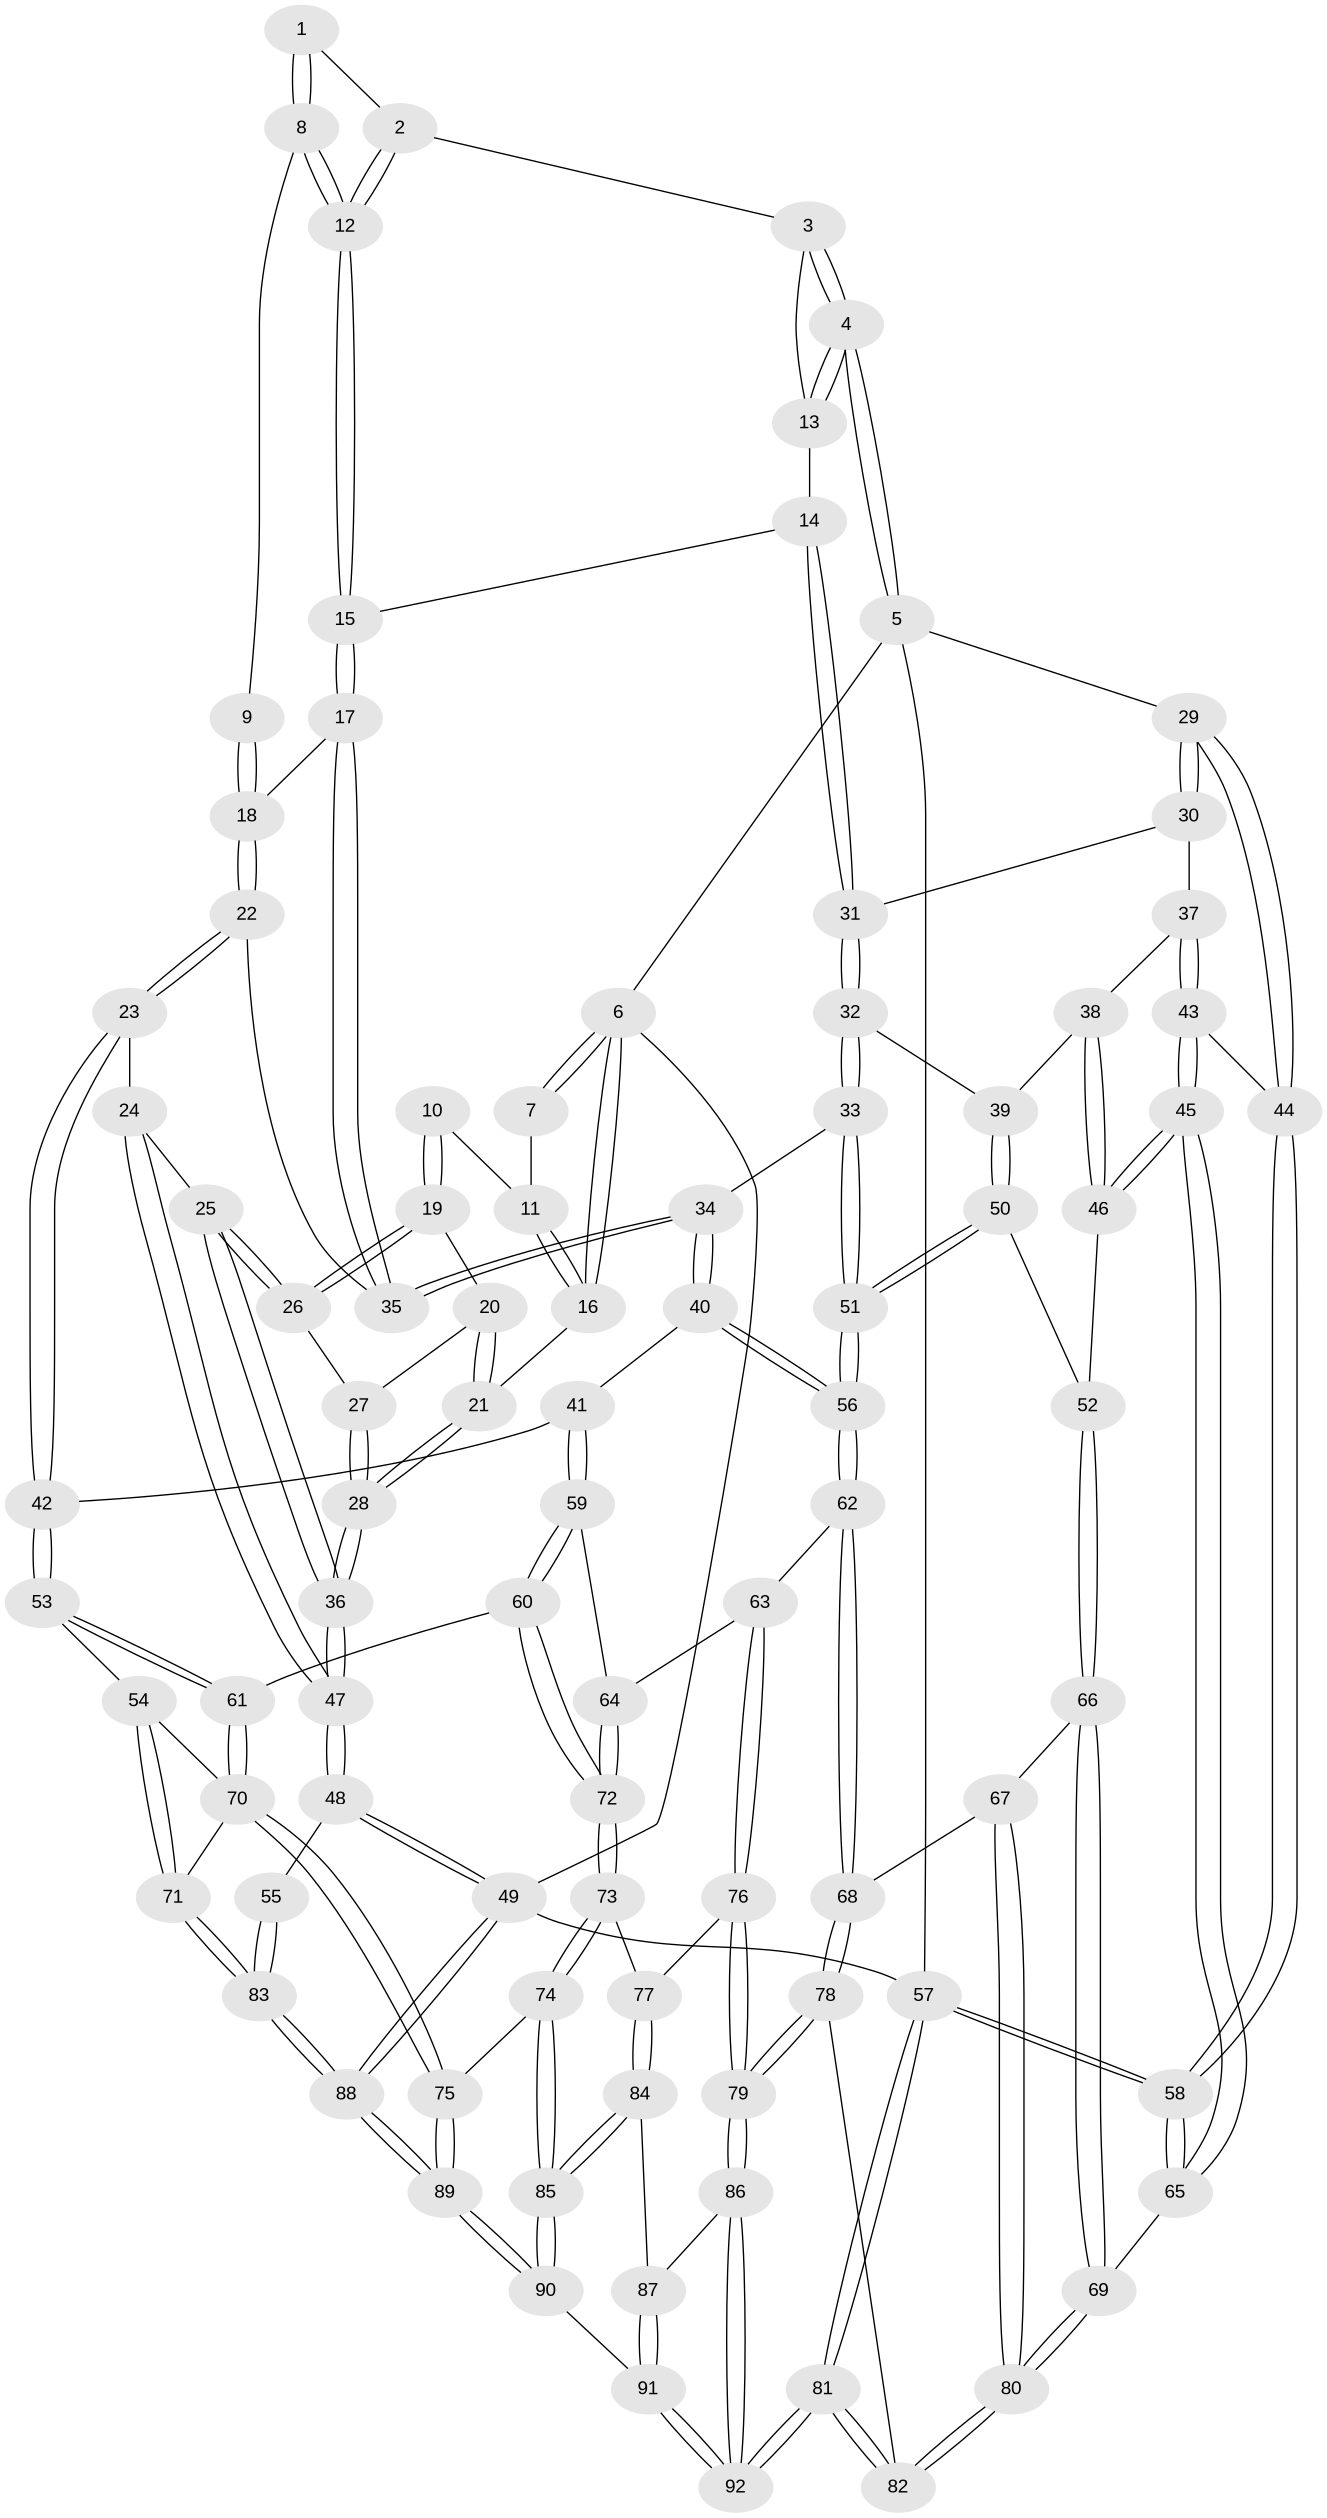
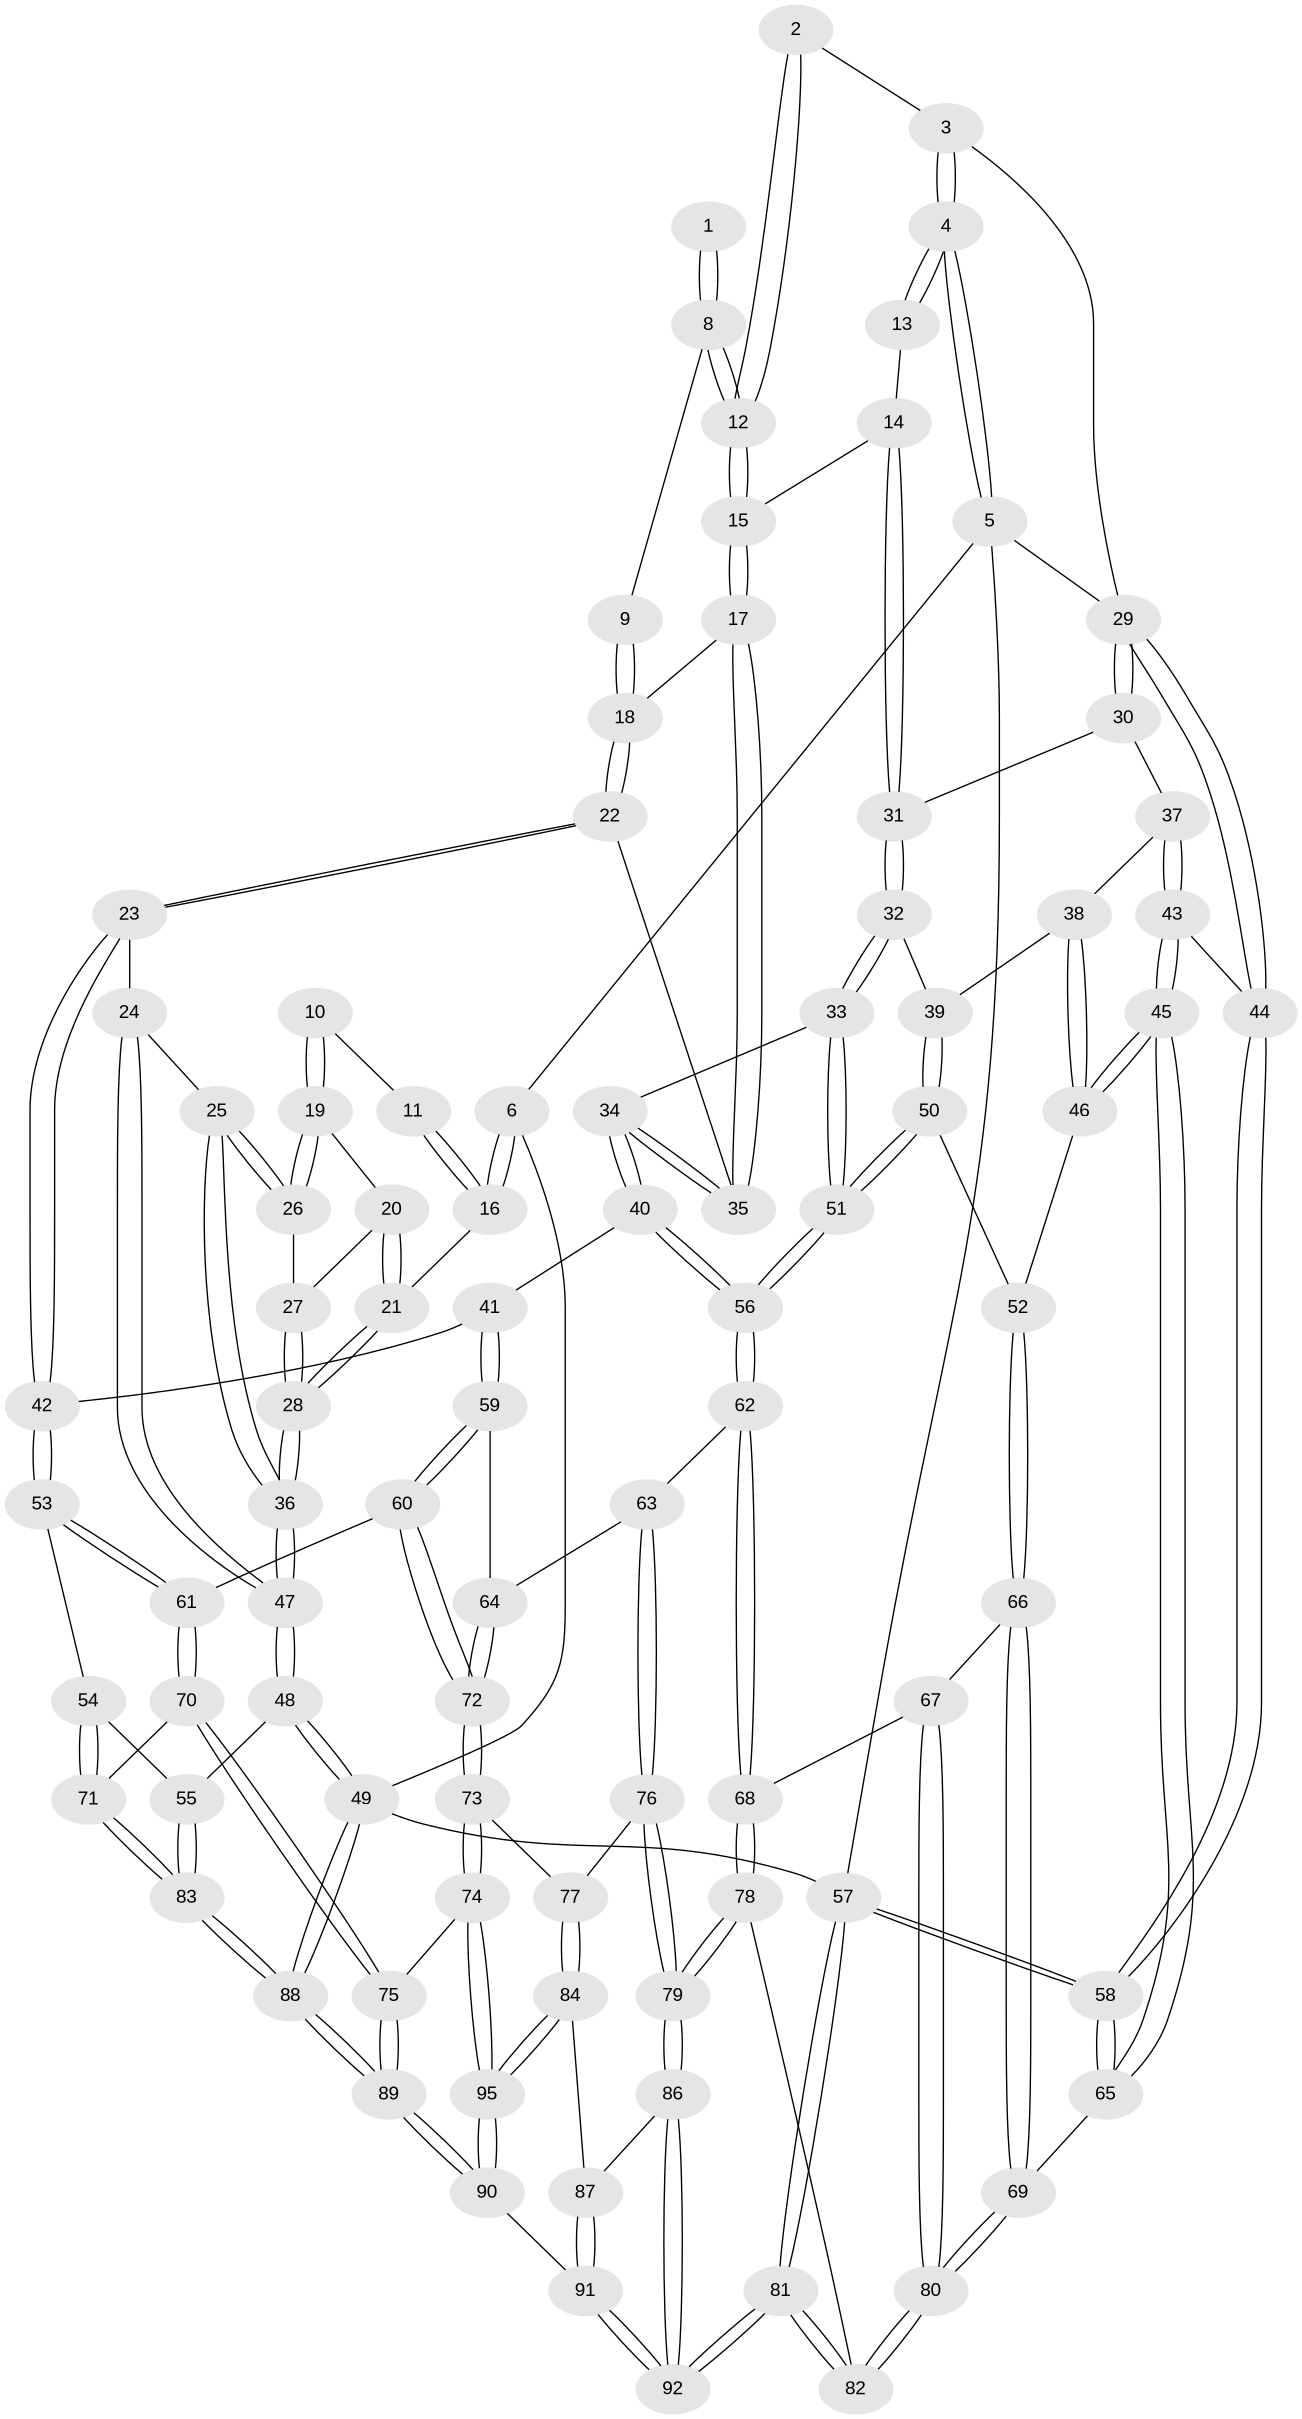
edge "1" -- "2": removed
edge "3" -- "13": now "3" -- "29"
node "7": removed
edge "54" -- "70": now "54" -- "55"
node "85": label "85" -> "95"
